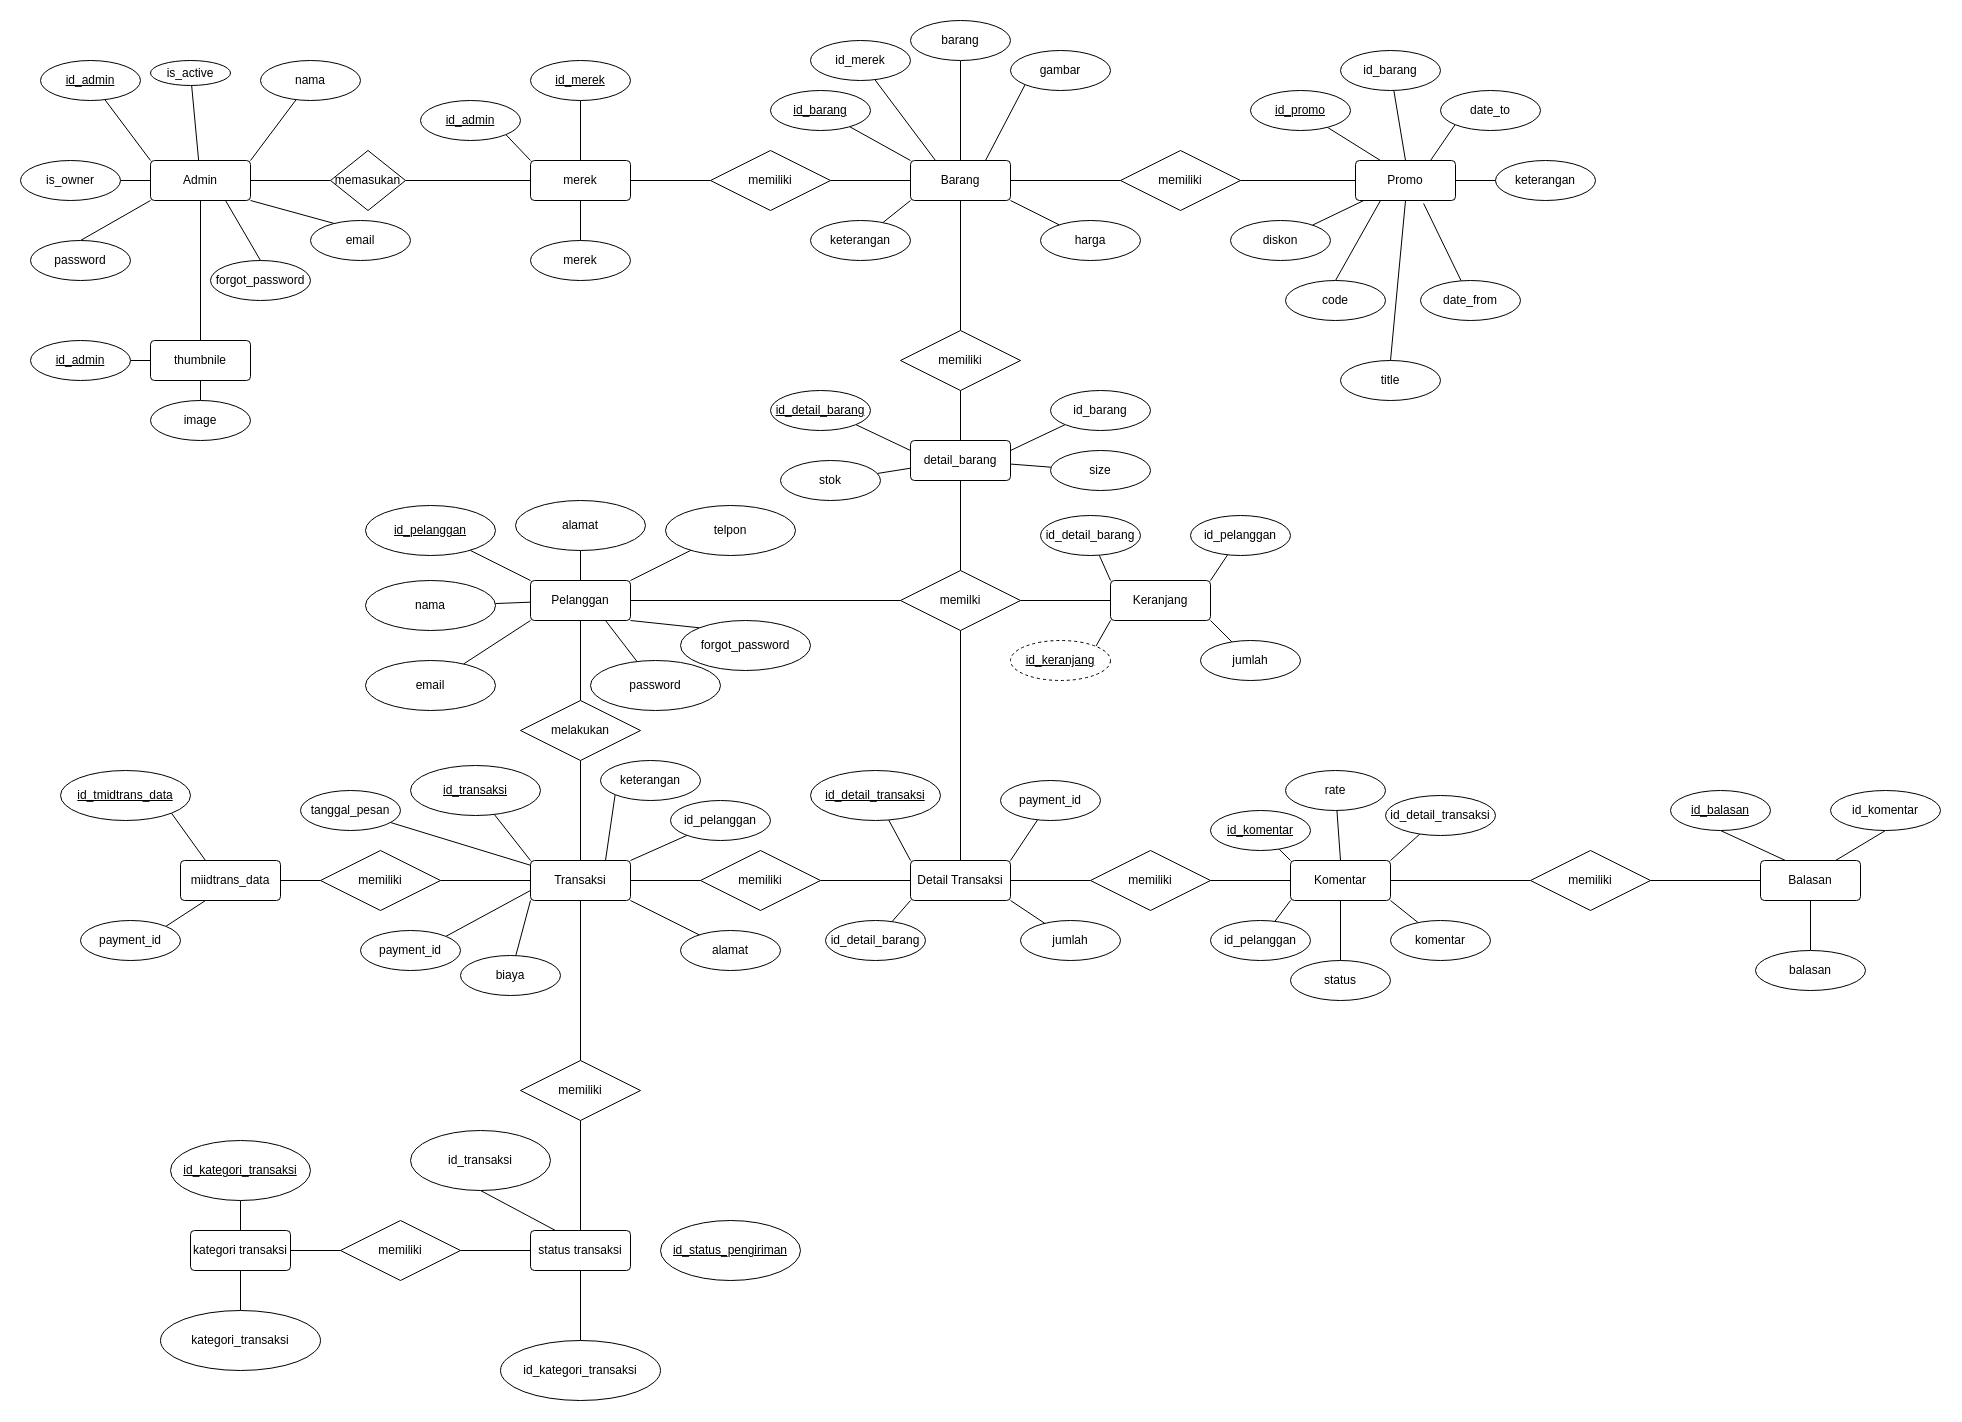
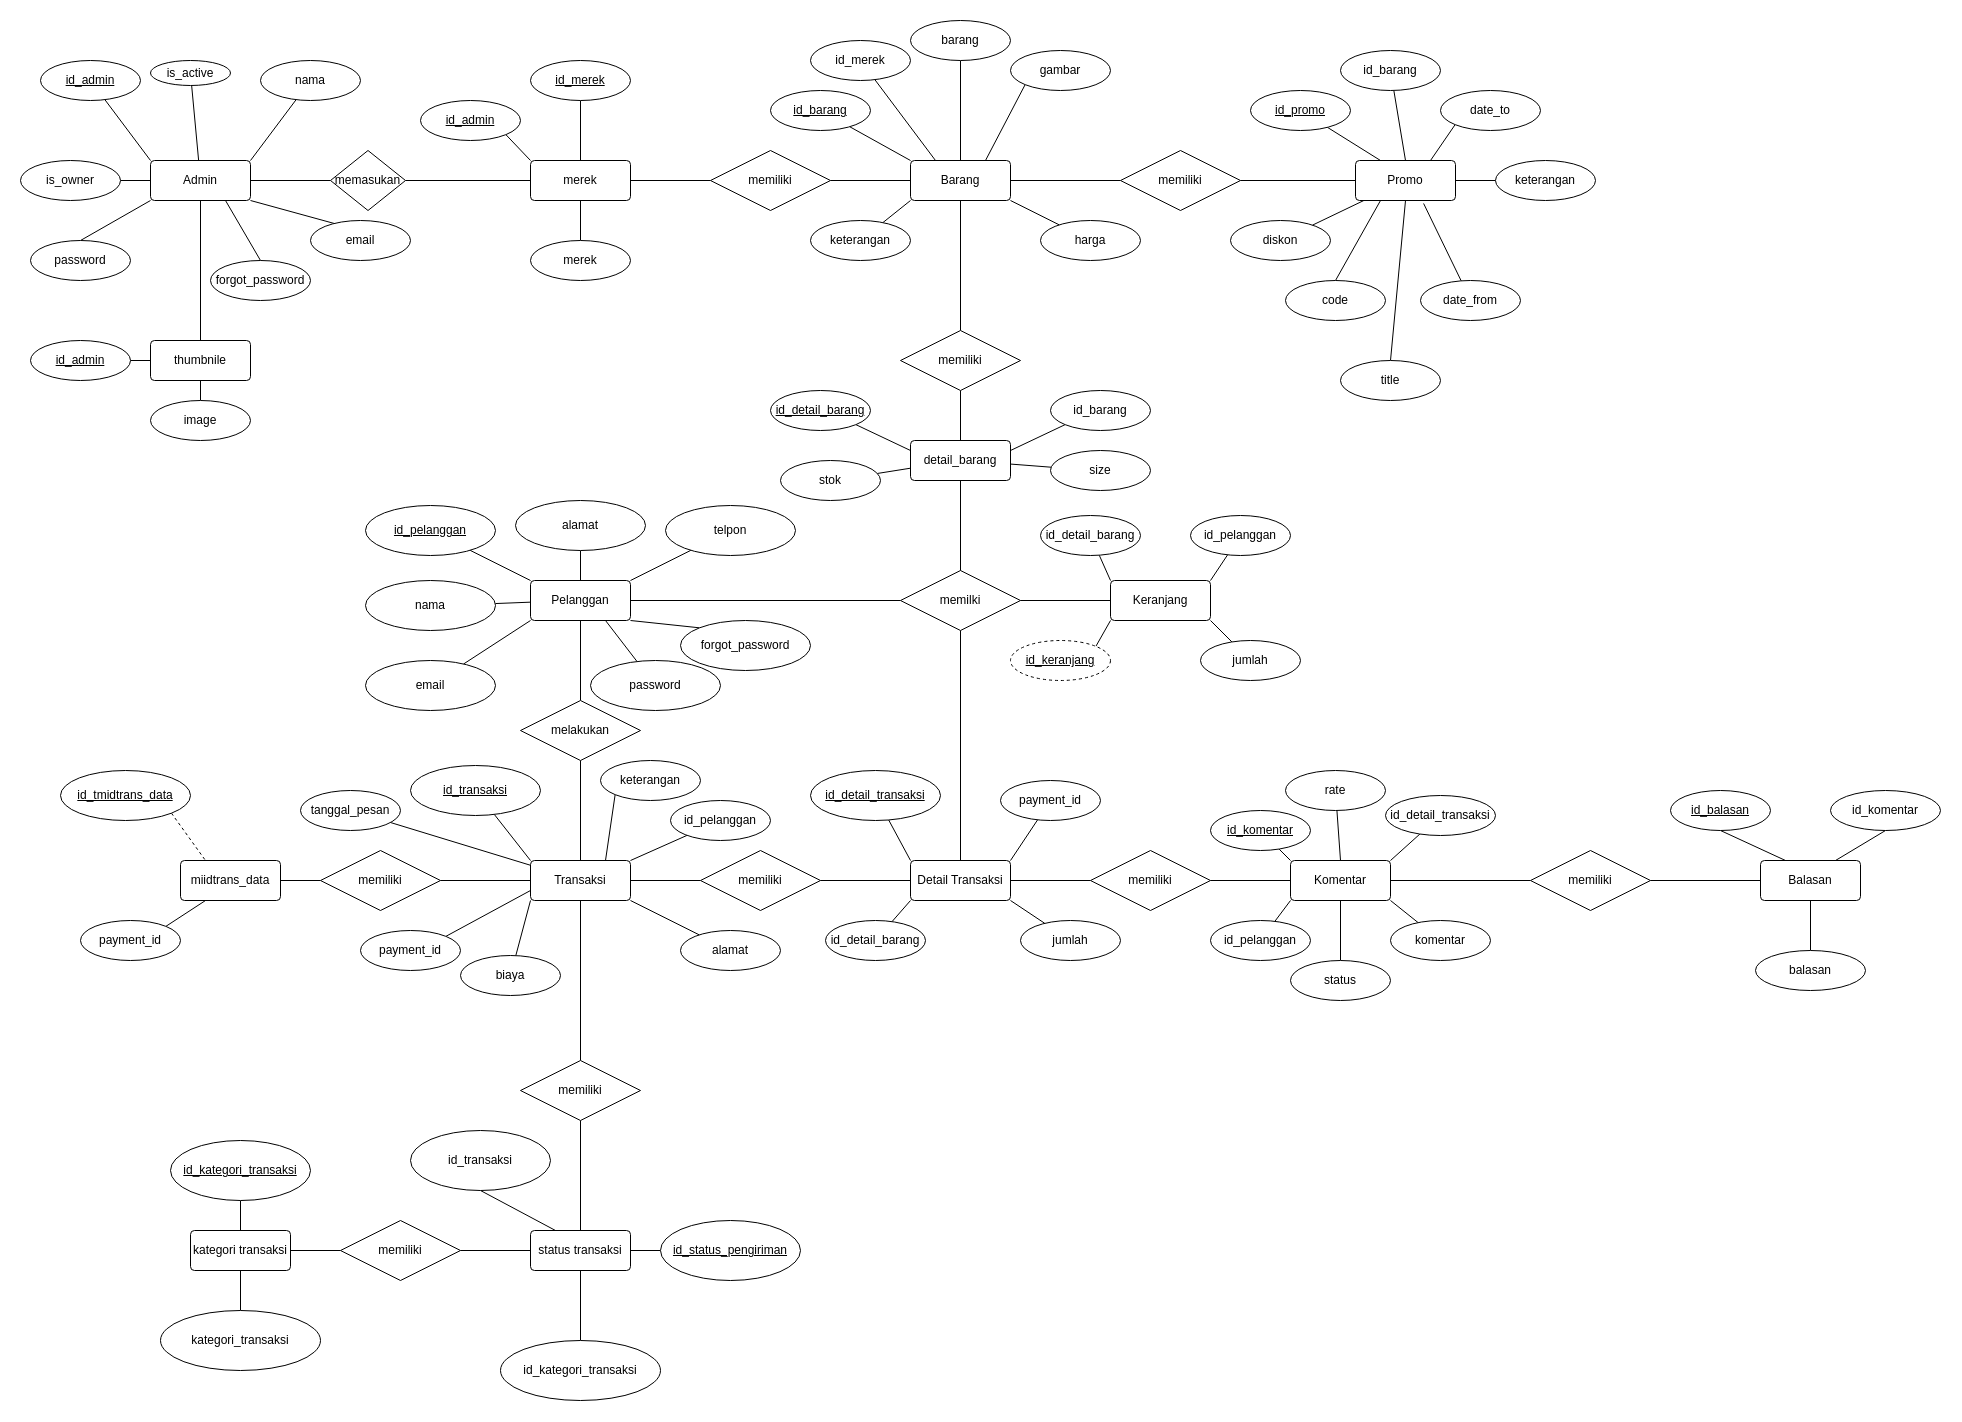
edge "id_tmidtrans_data" -- "miidtrans_data": style solid -> dashed
edge "status transaksi" -- "id_status_pengiriman": added
